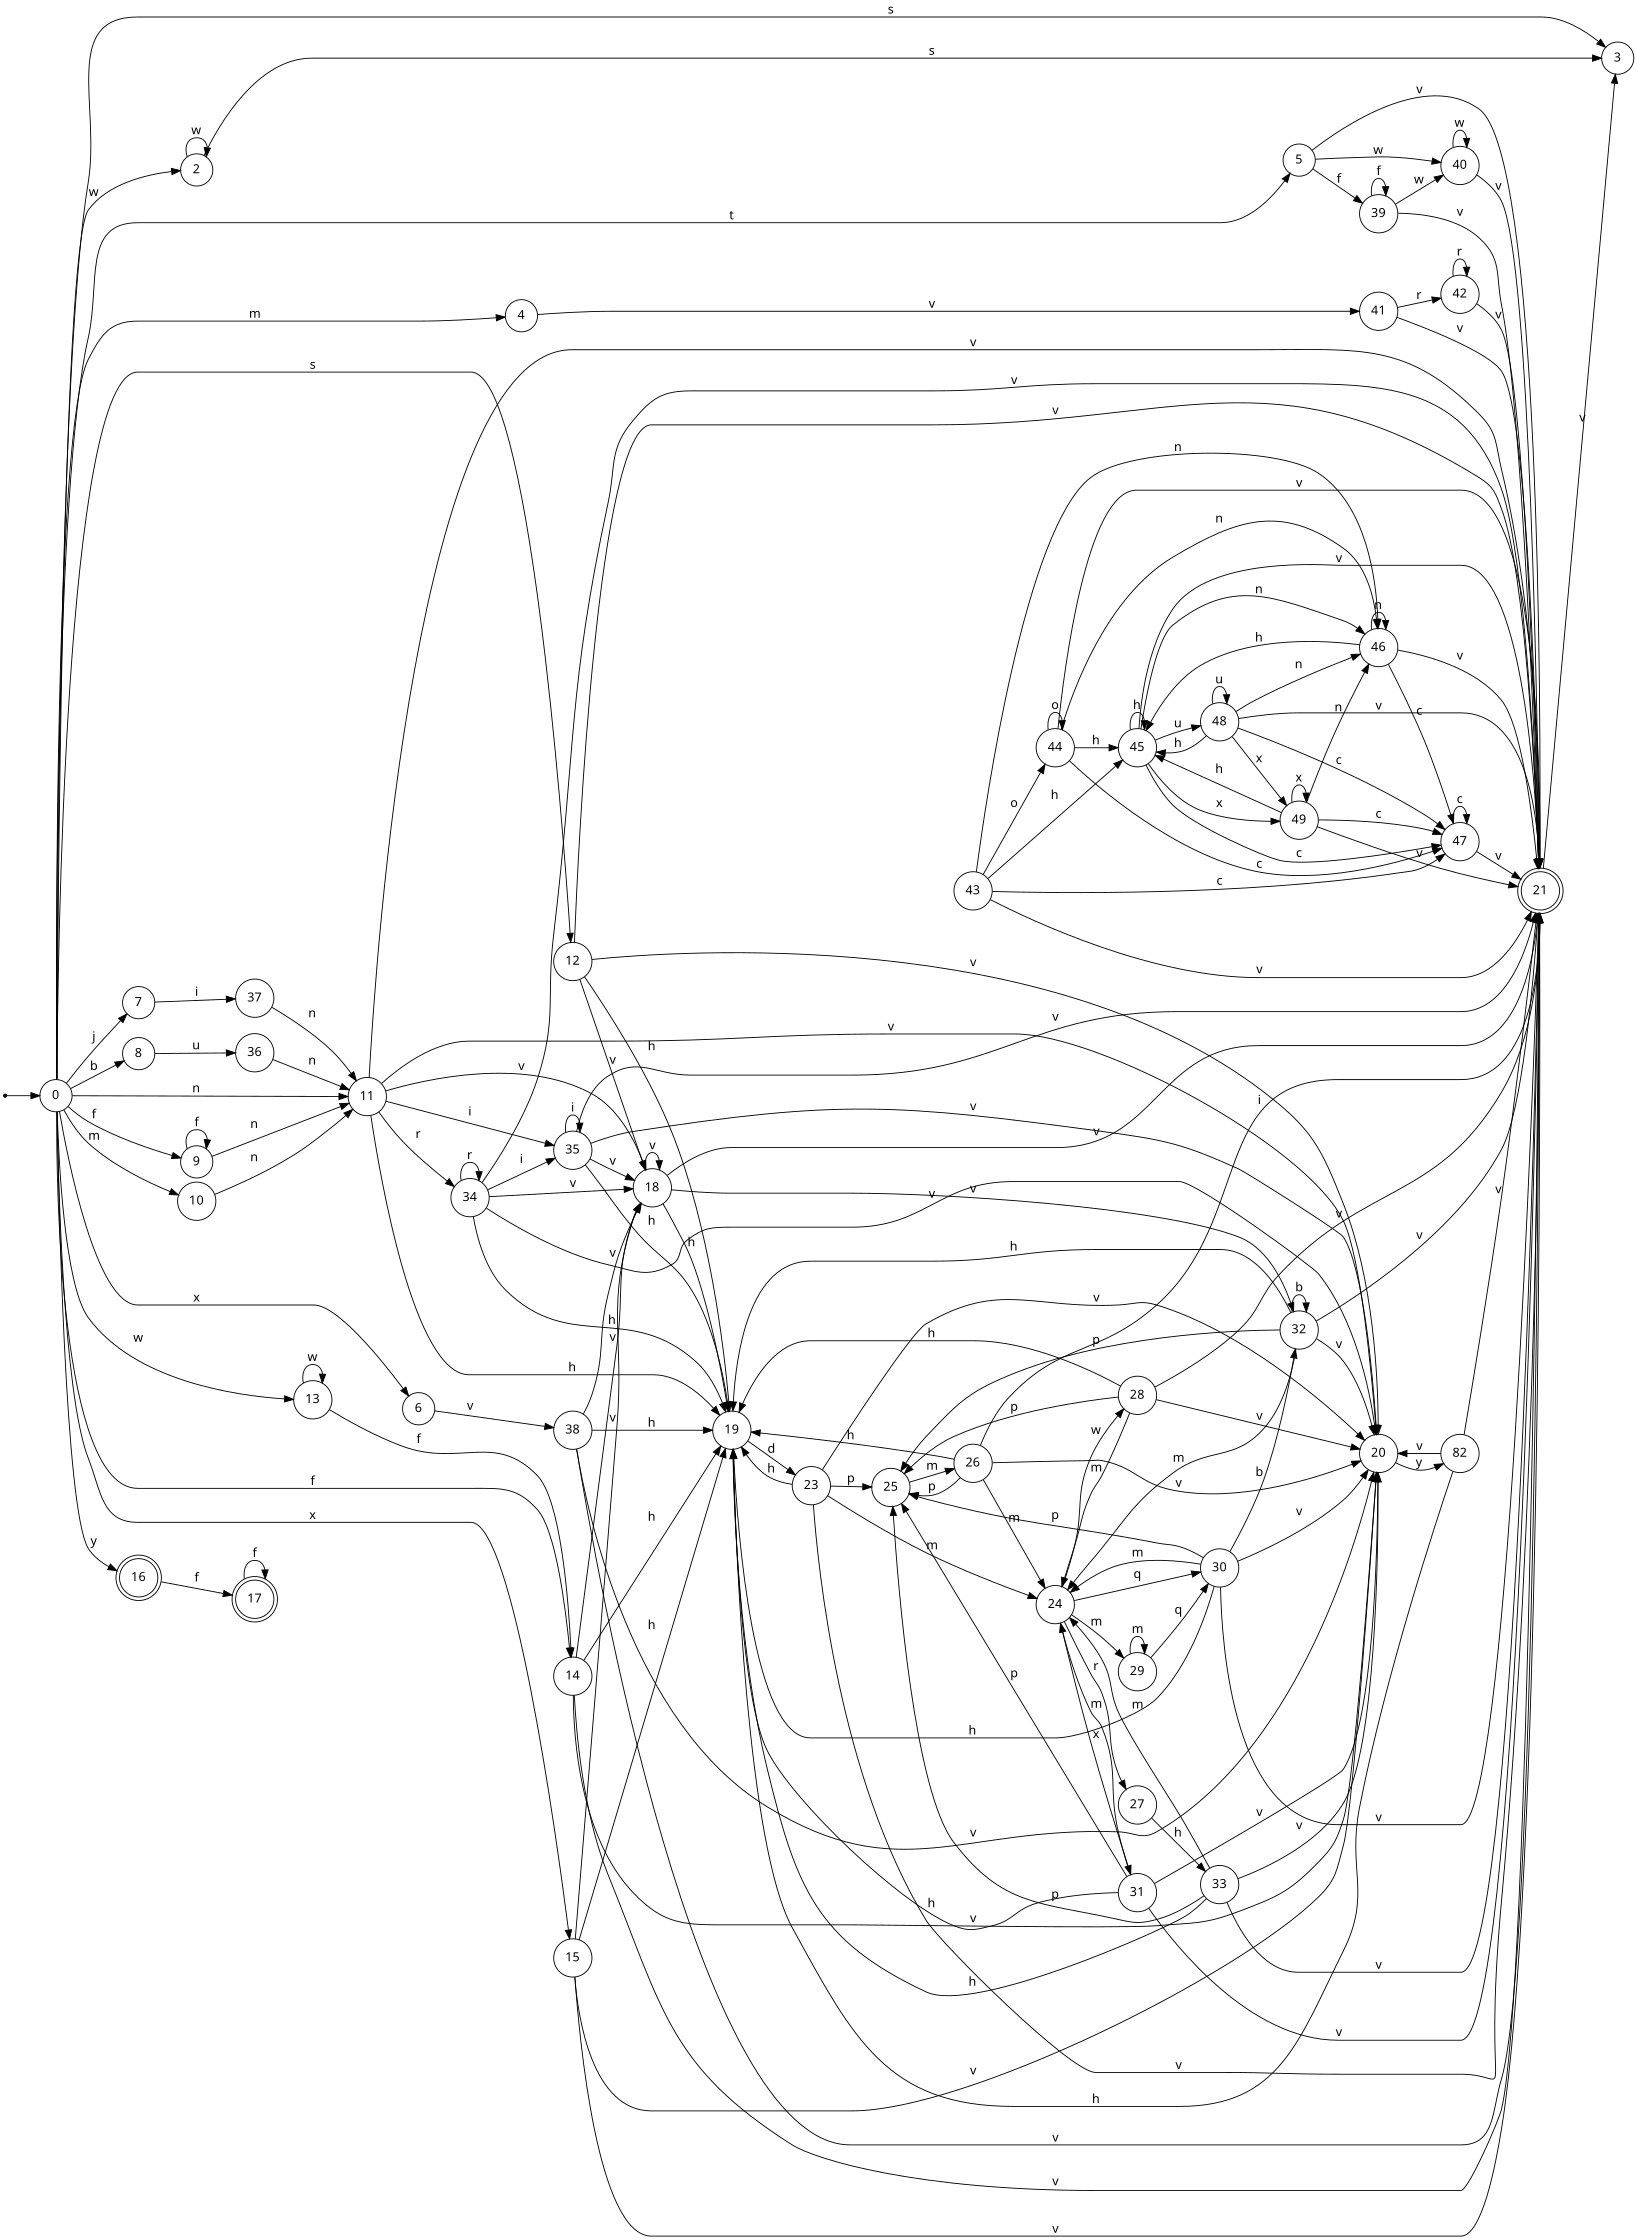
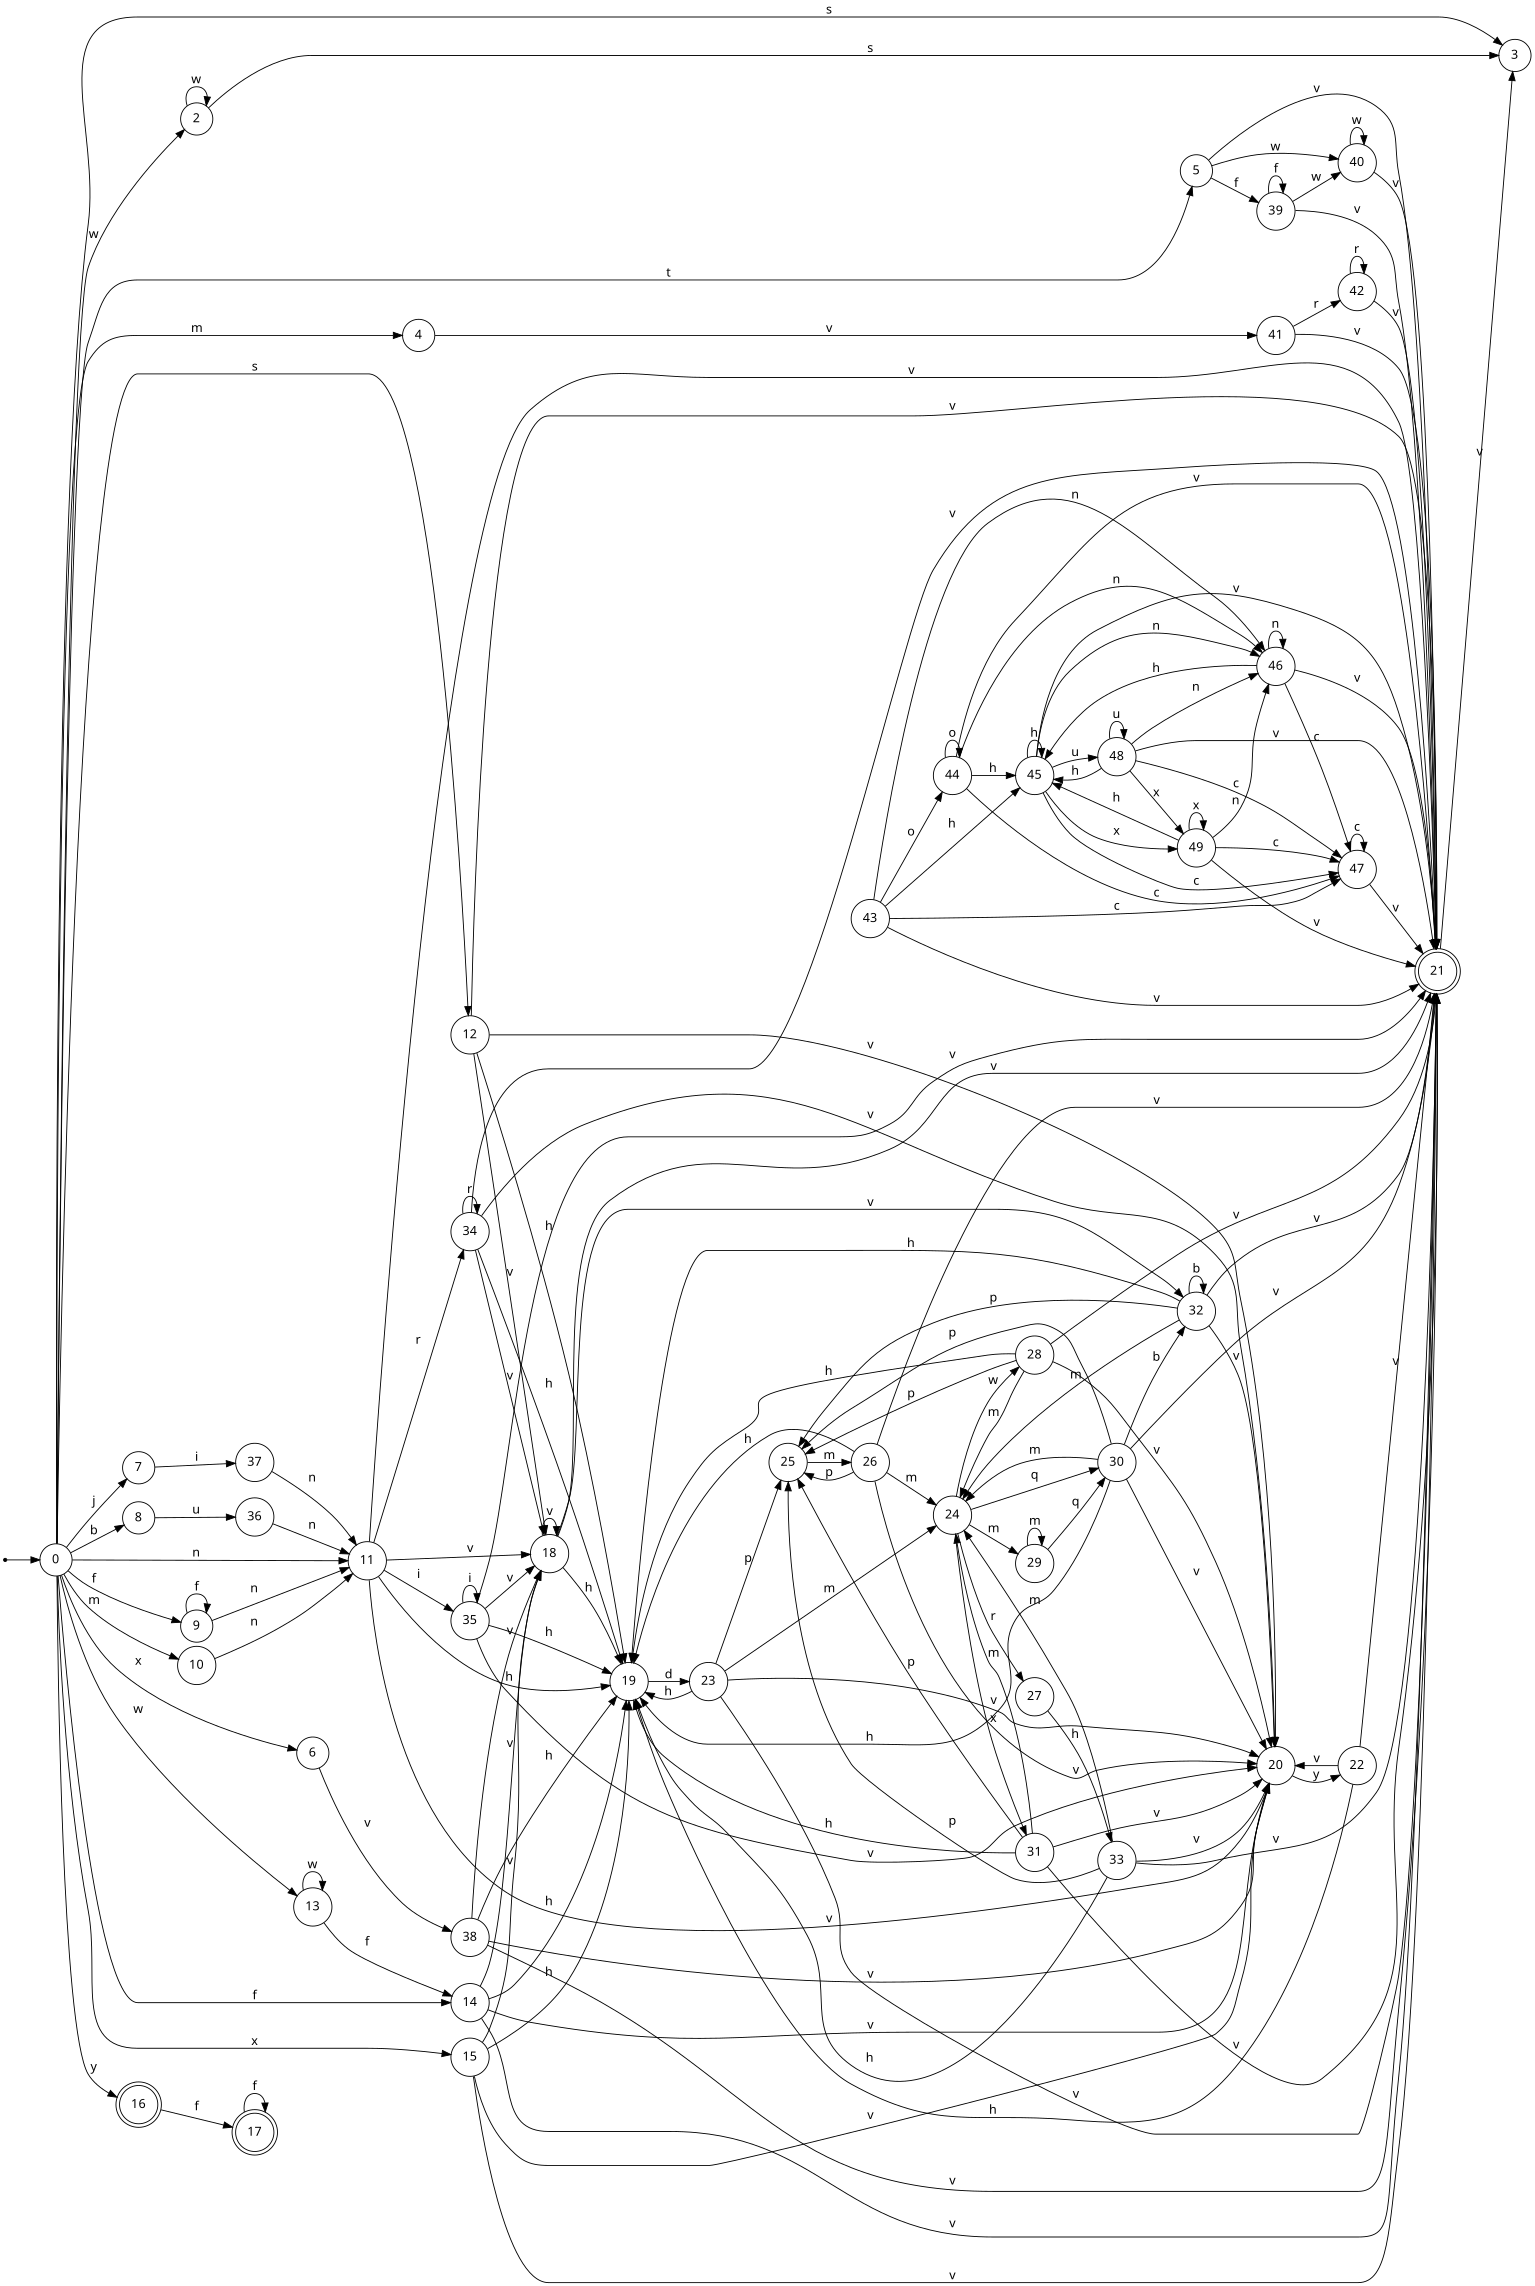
edge "26" -> "21": label "i" -> "v"
edge "34" -> "35": removed, label "i"
node "82": label "82" -> "22"
